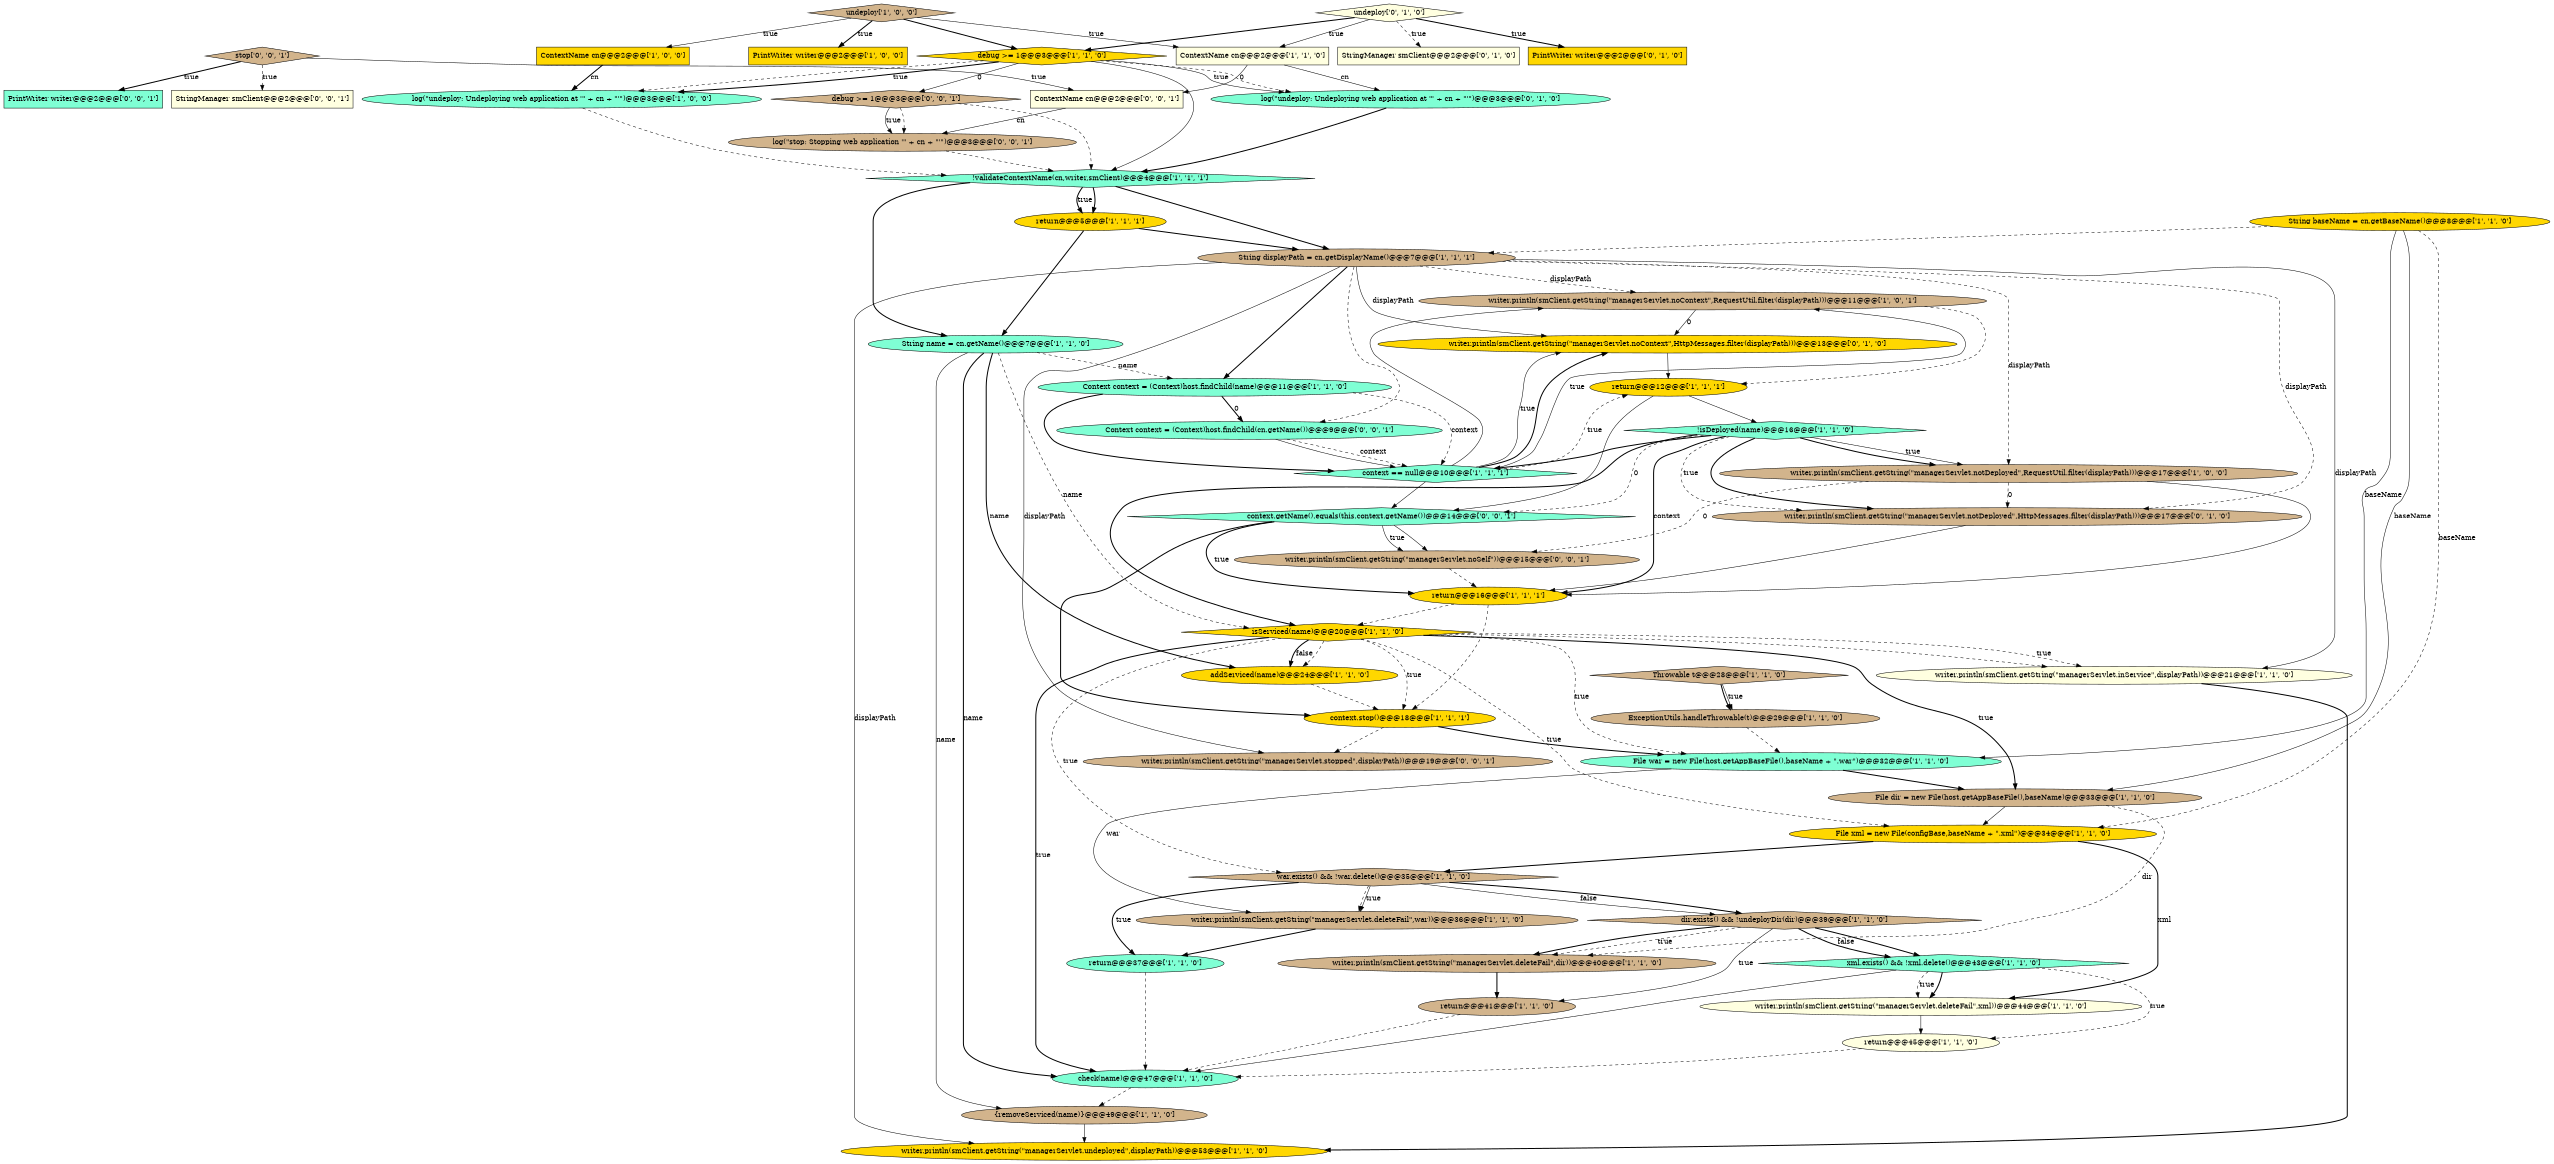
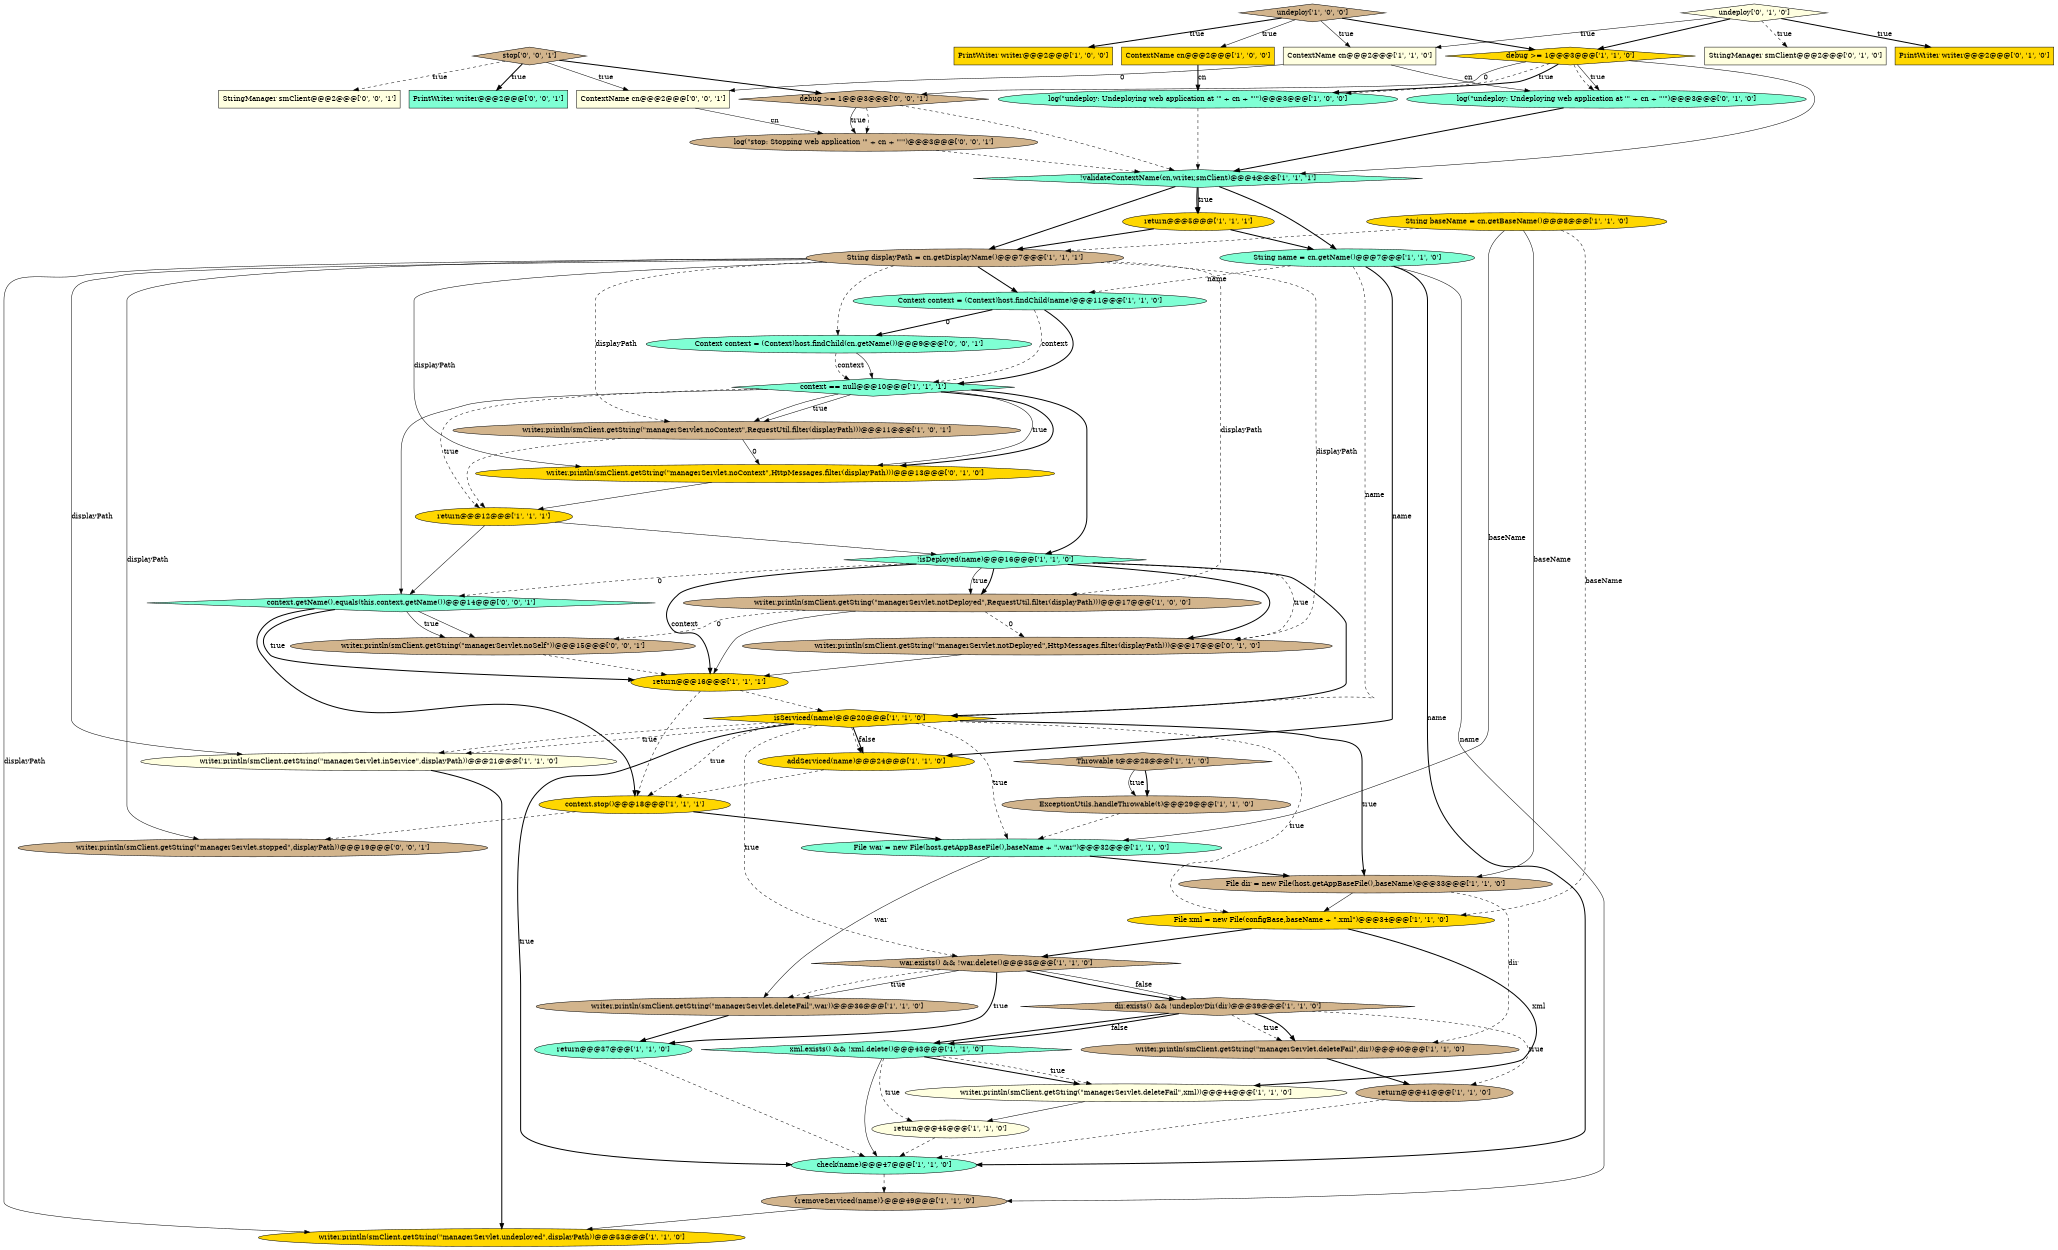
edge "stop['0', '0', '1']" -> "debug >= 1@@@3@@@['0', '0', '1']": added
edge "!isDeployed(name)@@@16@@@['1', '1', '0']" -> "context == null@@@10@@@['1', '1', '1']": reversed
edge "dir.exists() && !undeployDir(dir)@@@39@@@['1', '1', '0']" -> "return@@@41@@@['1', '1', '0']": style solid -> dashed
